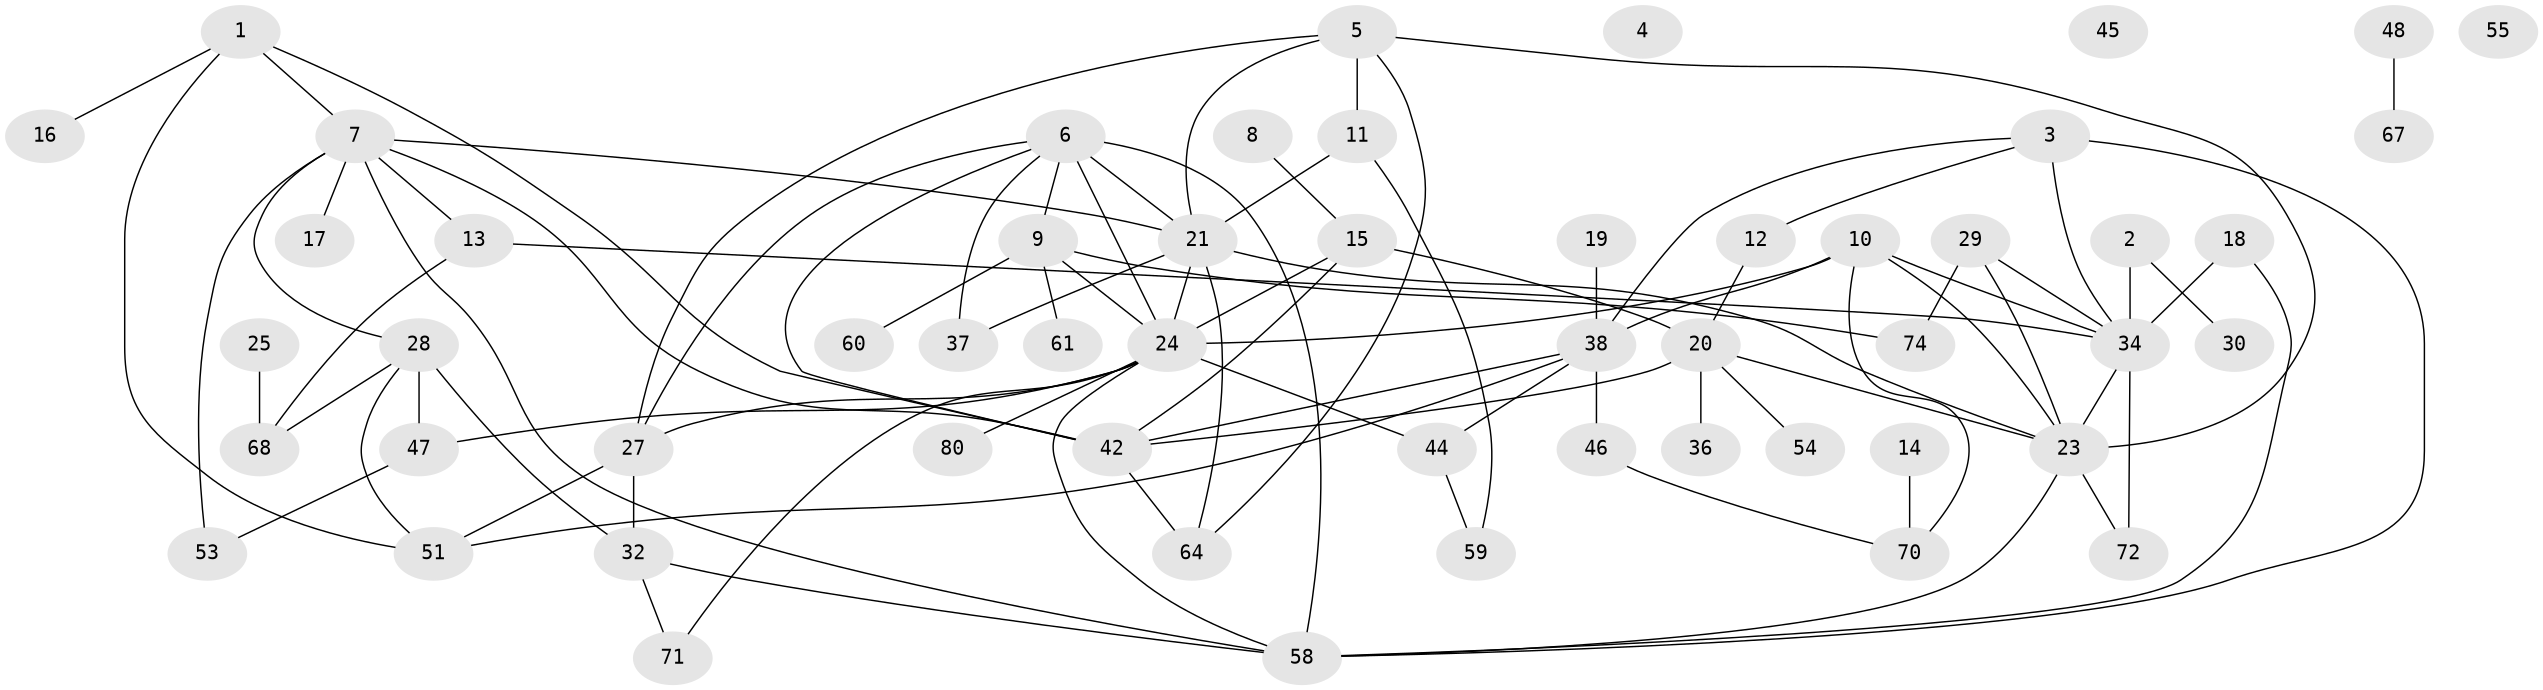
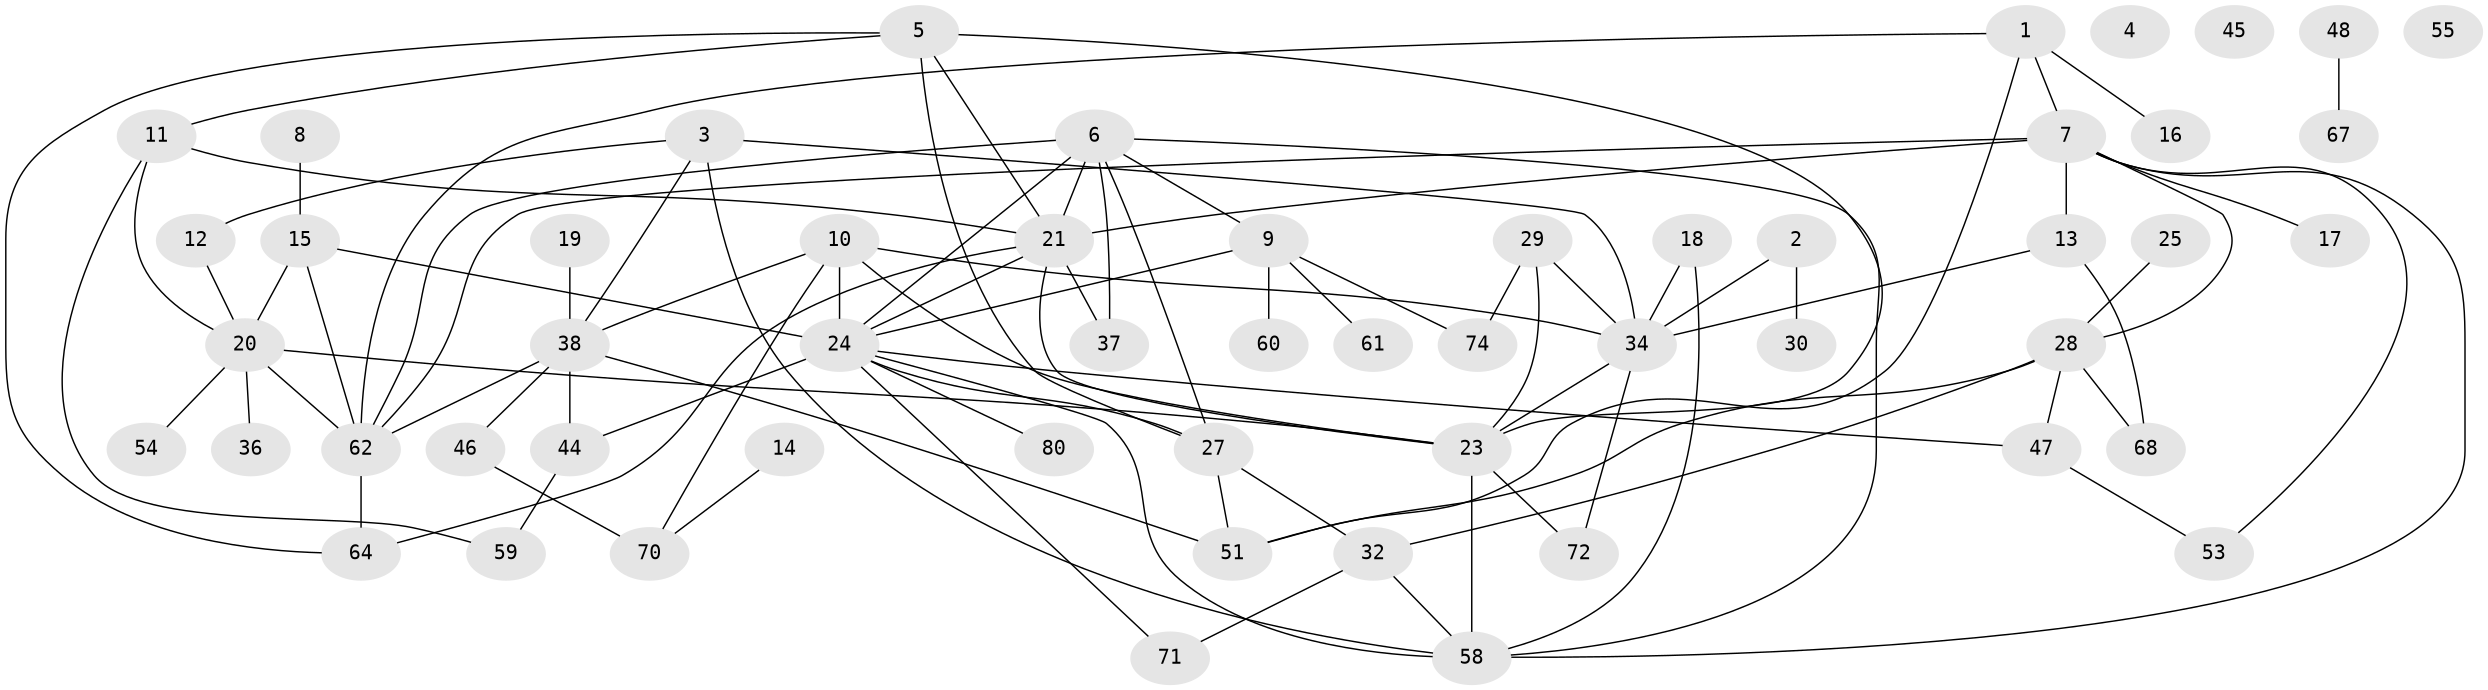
edge "11" -- "20": added
edge "25" -- "68": now "25" -- "28"
node "42": label "42" -> "62"
